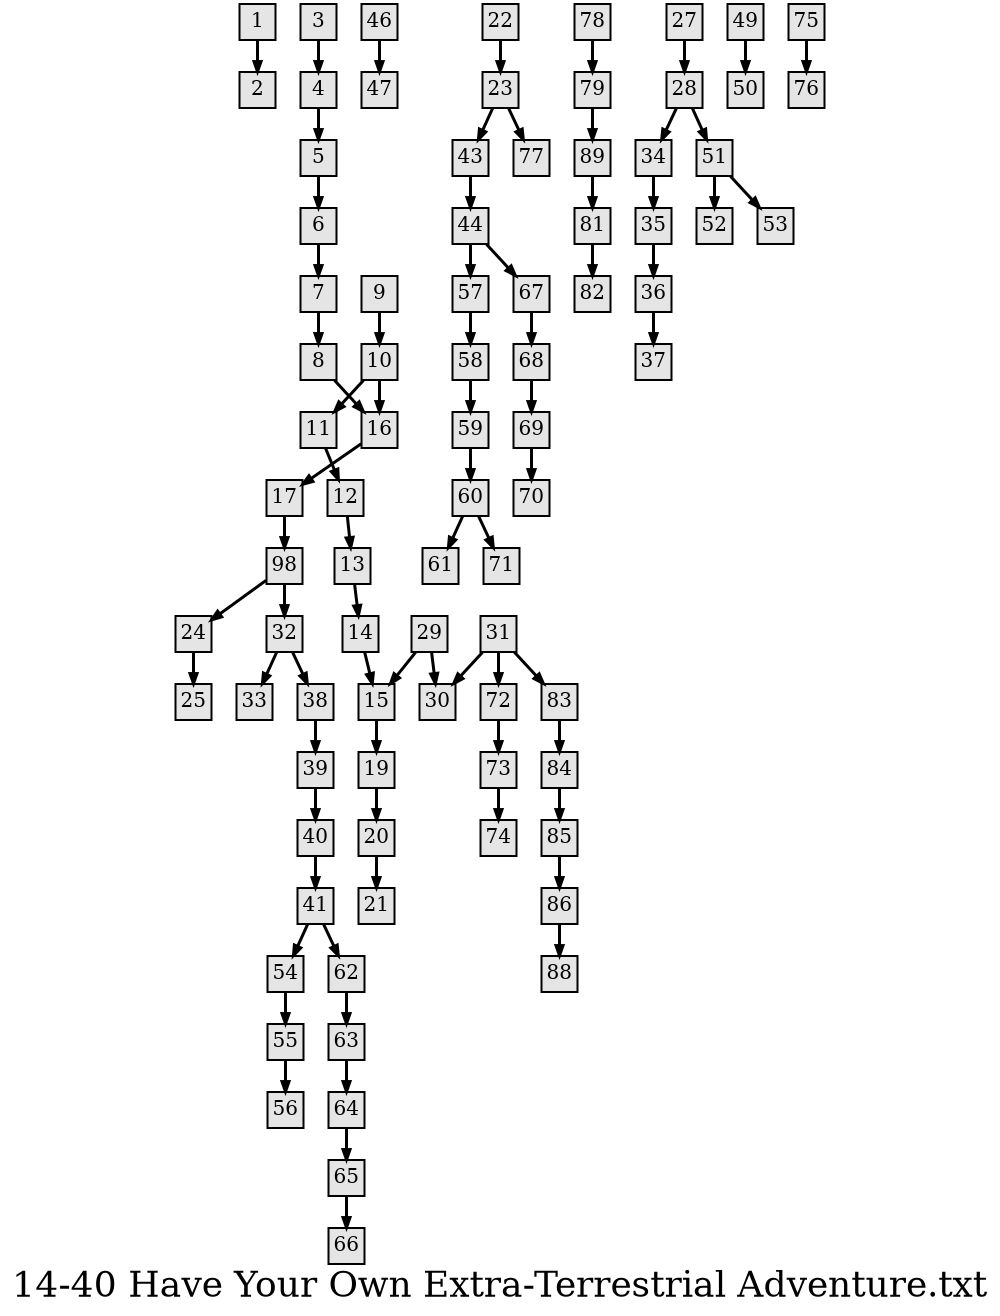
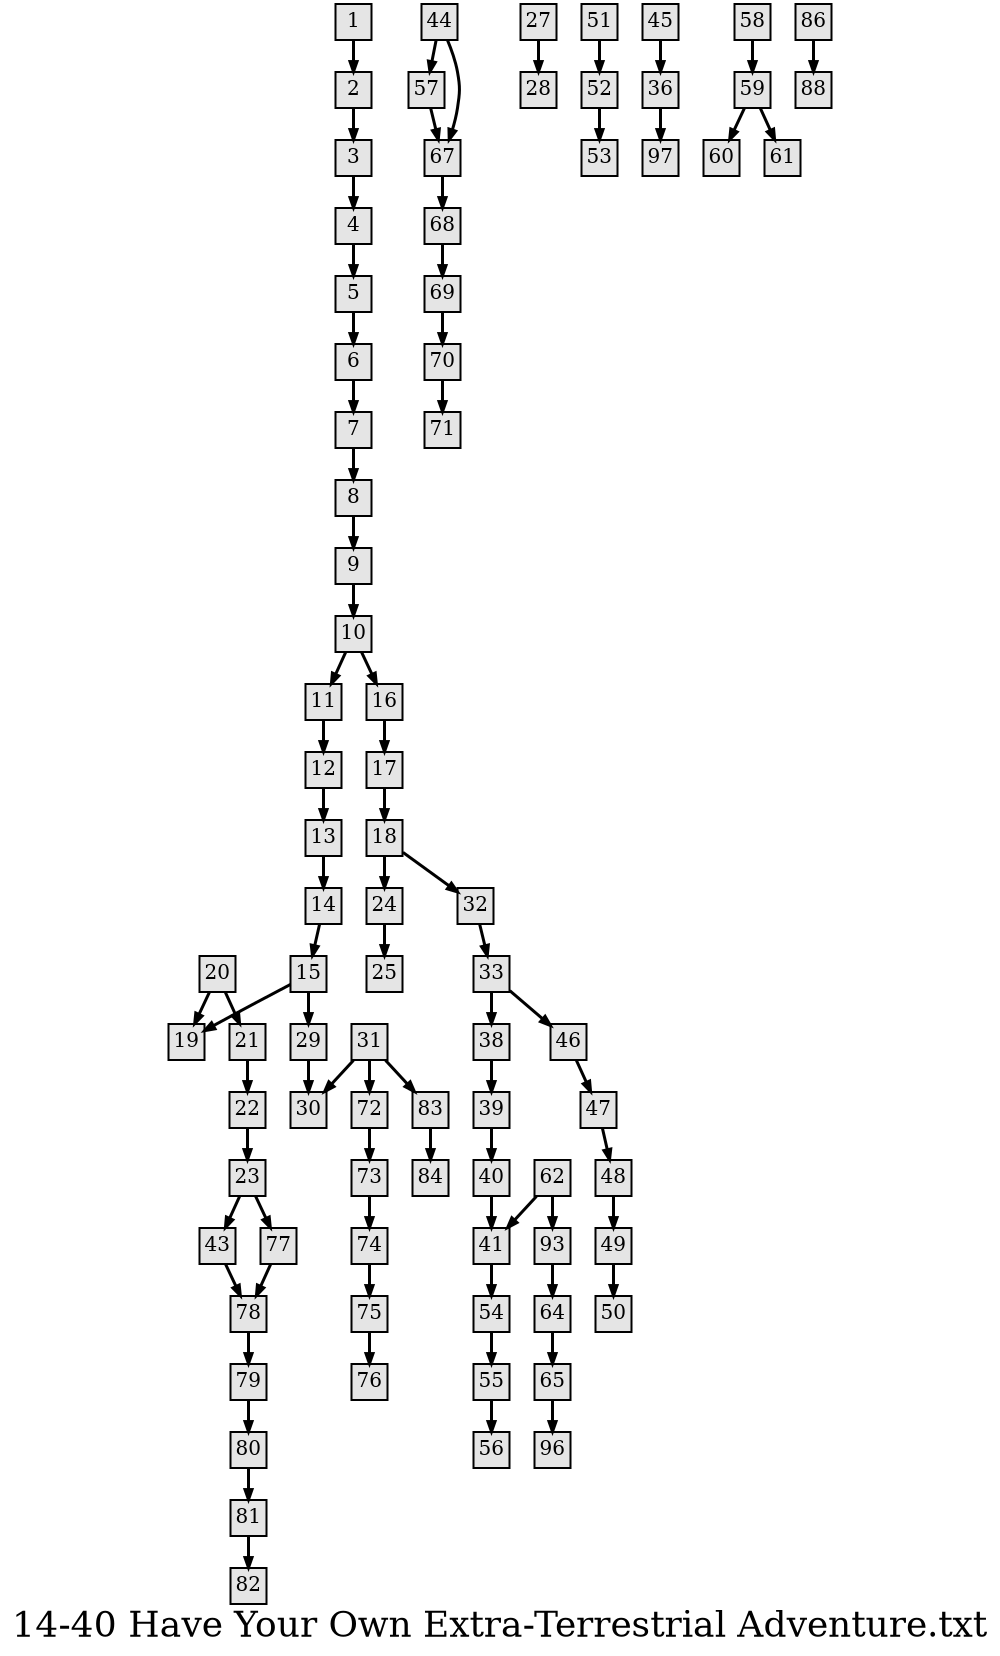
edge "2" -> "3": added
edge "28" -> "51": removed
node "89": label "89" -> "80"
node "34": removed
edge "43" -> "44": now "43" -> "78"
edge "51" -> "53": now "52" -> "53"
node "35": label "35" -> "45"
edge "57" -> "58": now "57" -> "67"
node "37": label "37" -> "97"
edge "8" -> "16": now "8" -> "9"
edge "60" -> "61": now "59" -> "61"
edge "60" -> "71": now "70" -> "71"
node "98": label "98" -> "18"
edge "32" -> "38": now "33" -> "38"
edge "29" -> "15": reversed
edge "19" -> "20": reversed
node "85": removed
edge "41" -> "62": reversed
edge "33" -> "46": added
node "63": label "63" -> "93"
edge "21" -> "22": added
node "48": added
node "66": label "66" -> "96"
edge "77" -> "78": added
edge "74" -> "75": added
